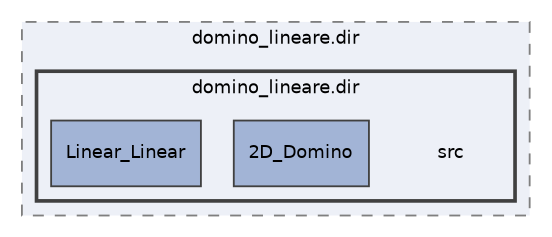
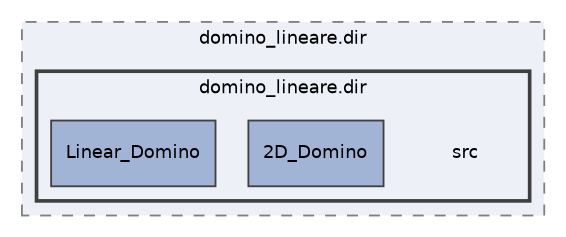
node "Linear_Linear": label "Linear_Linear" -> "Linear_Domino"
